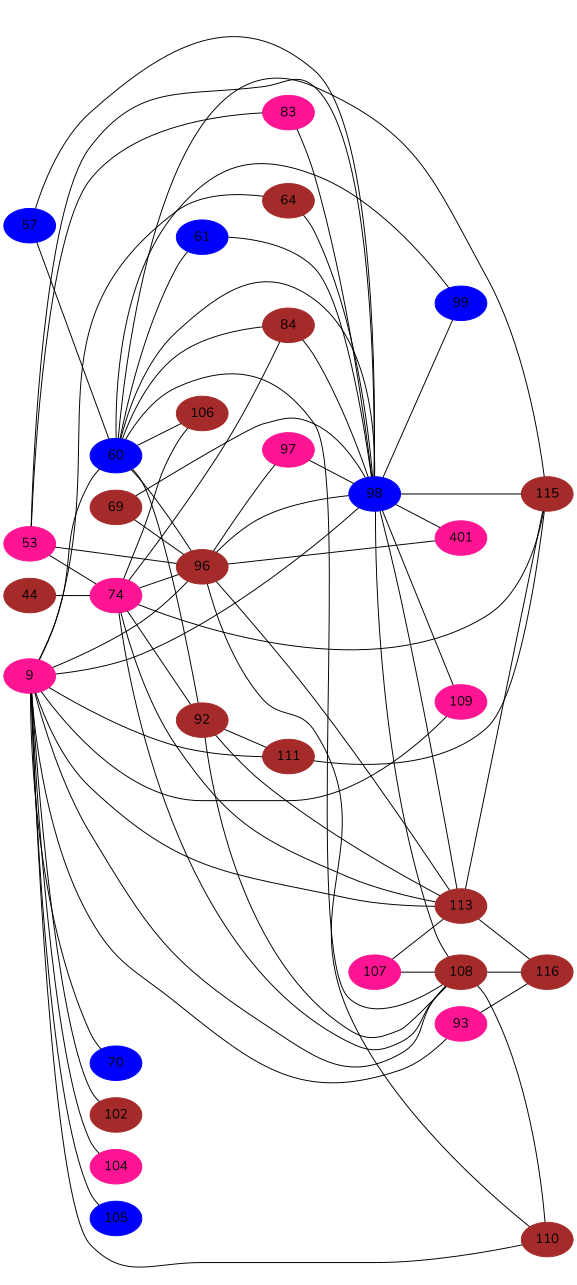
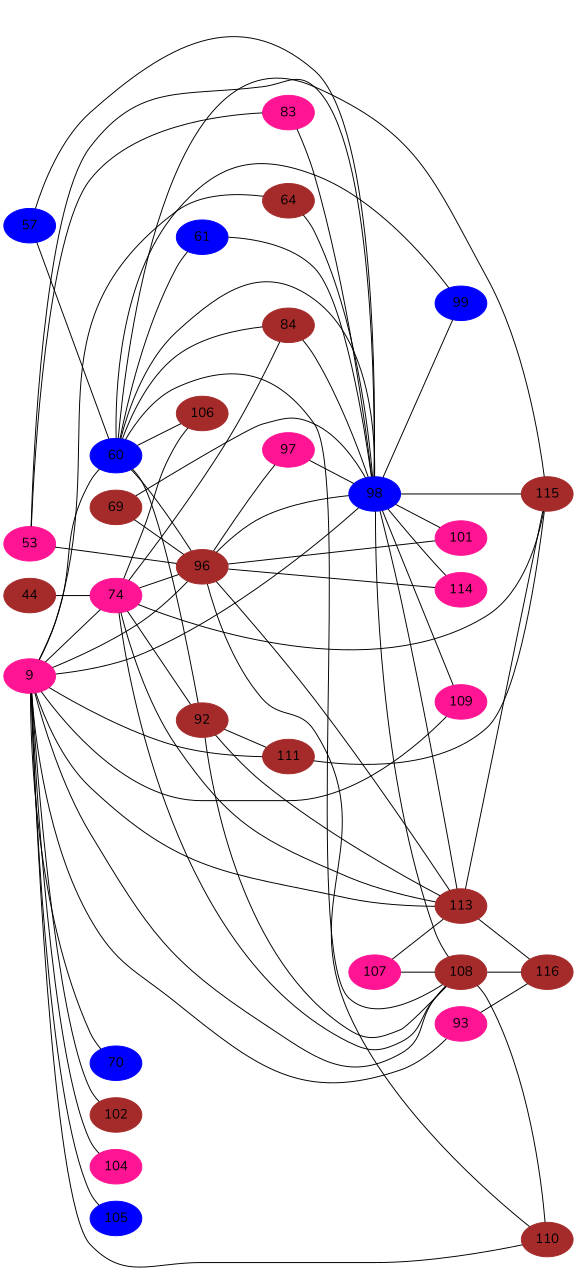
node "401": label "401" -> "101"
edge "53" -- "74": now "9" -- "74"
node "114": added
